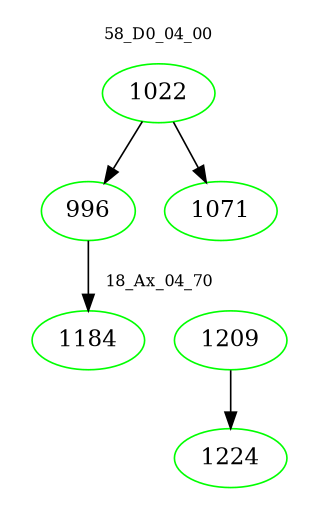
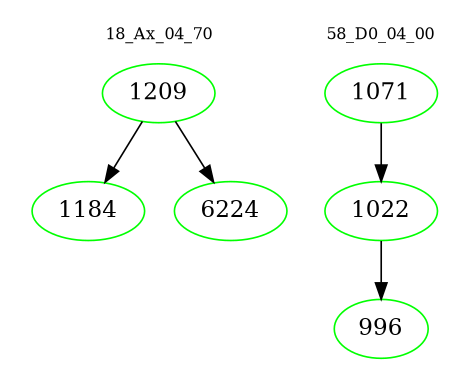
edge "1022" -> "1071": reversed
edge "996" -> "1184": now "1209" -> "1184"
node "1224": label "1224" -> "6224"
